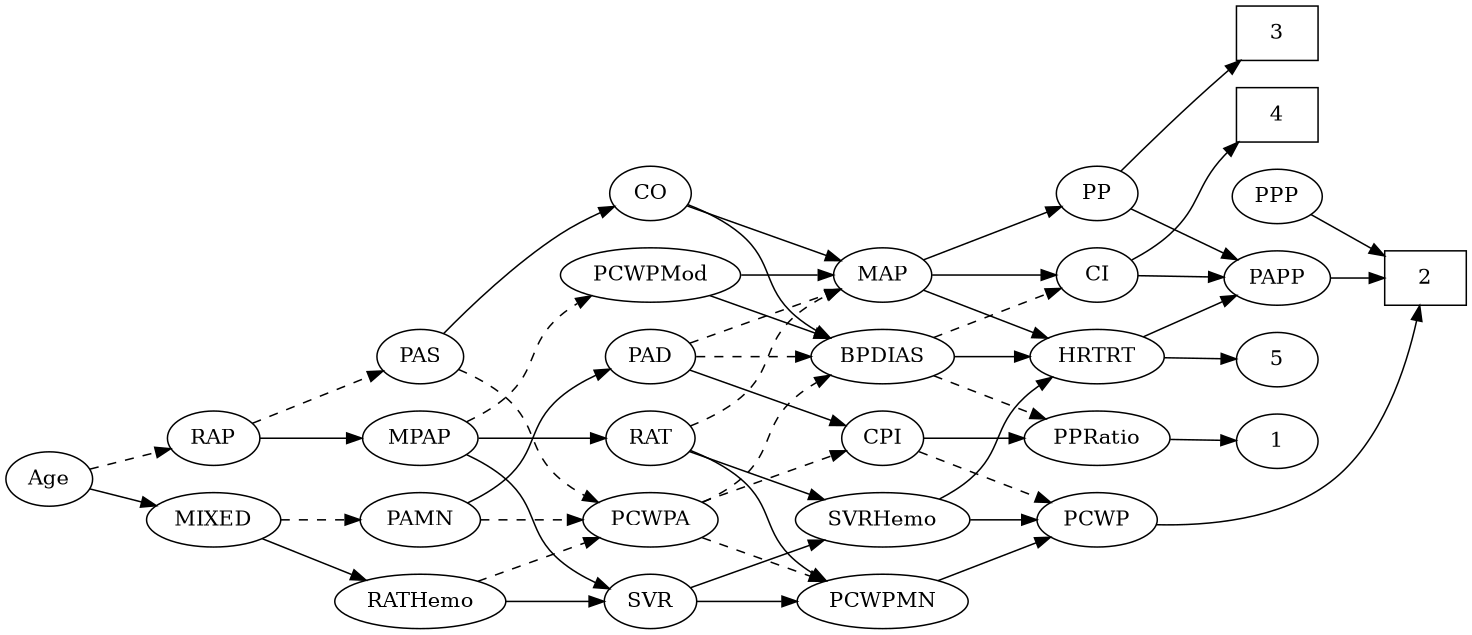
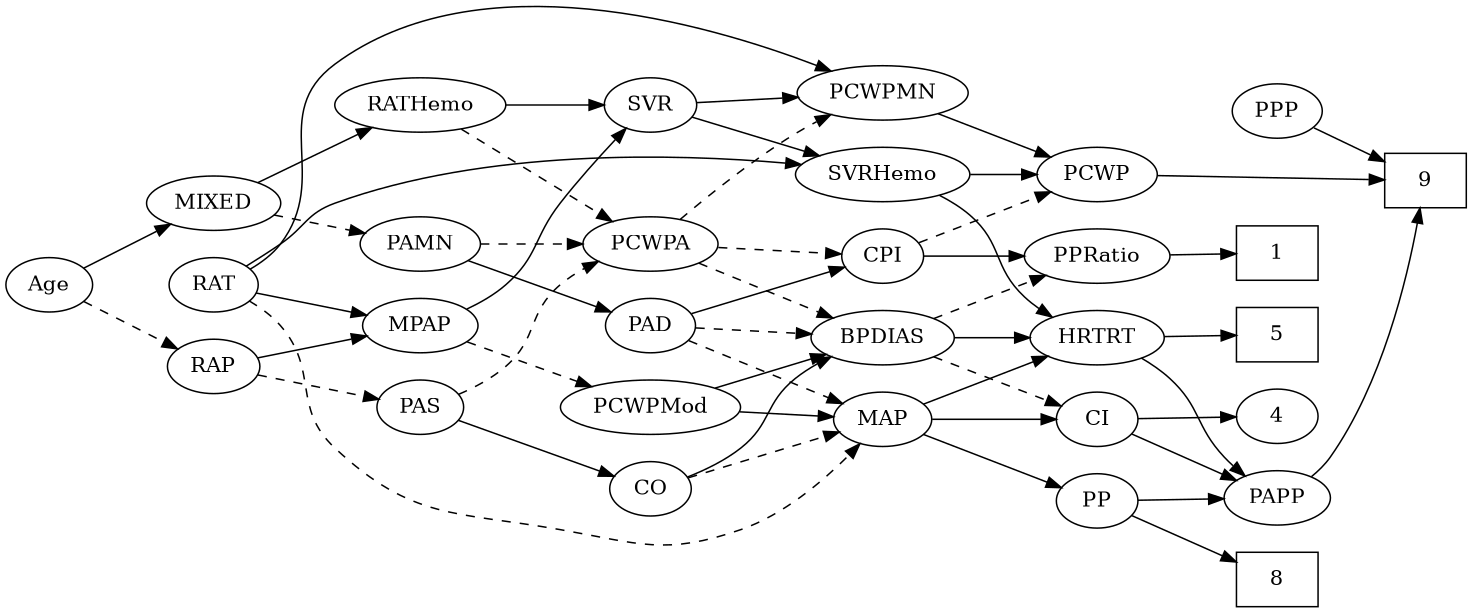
node "3": label "3" -> "8"
node "4": shape box -> ellipse
edge "CO" -> "MAP": style solid -> dashed
node "2": label "2" -> "9"
node "5": shape ellipse -> box
edge "MPAP" -> "RAT": reversed
node "1": shape ellipse -> box
